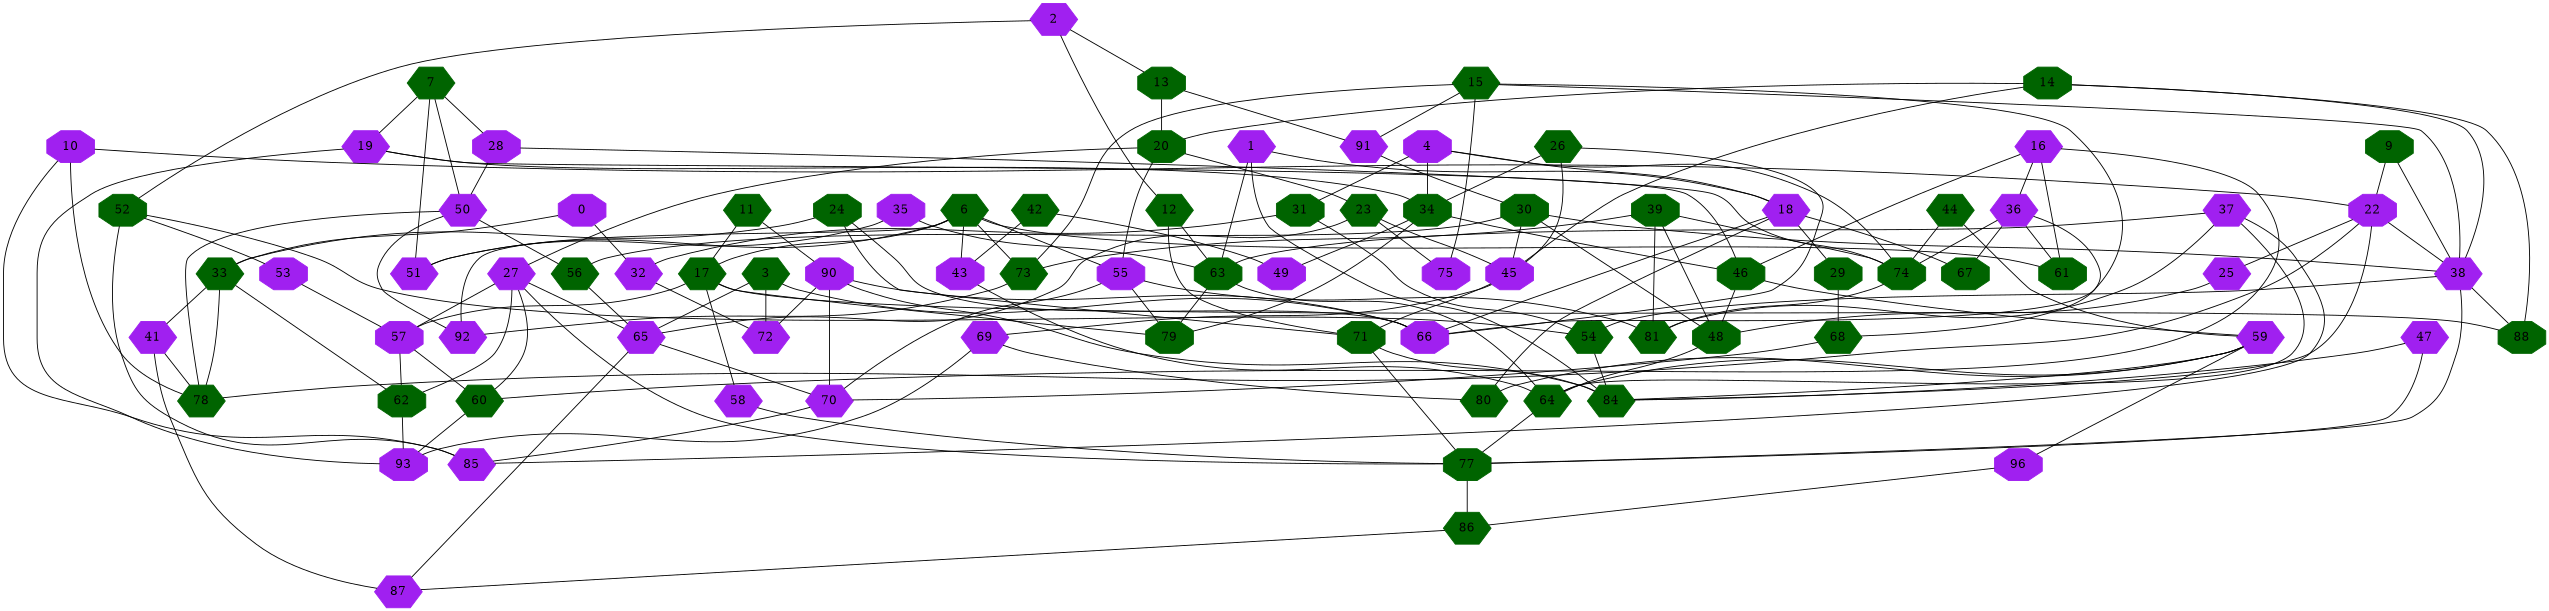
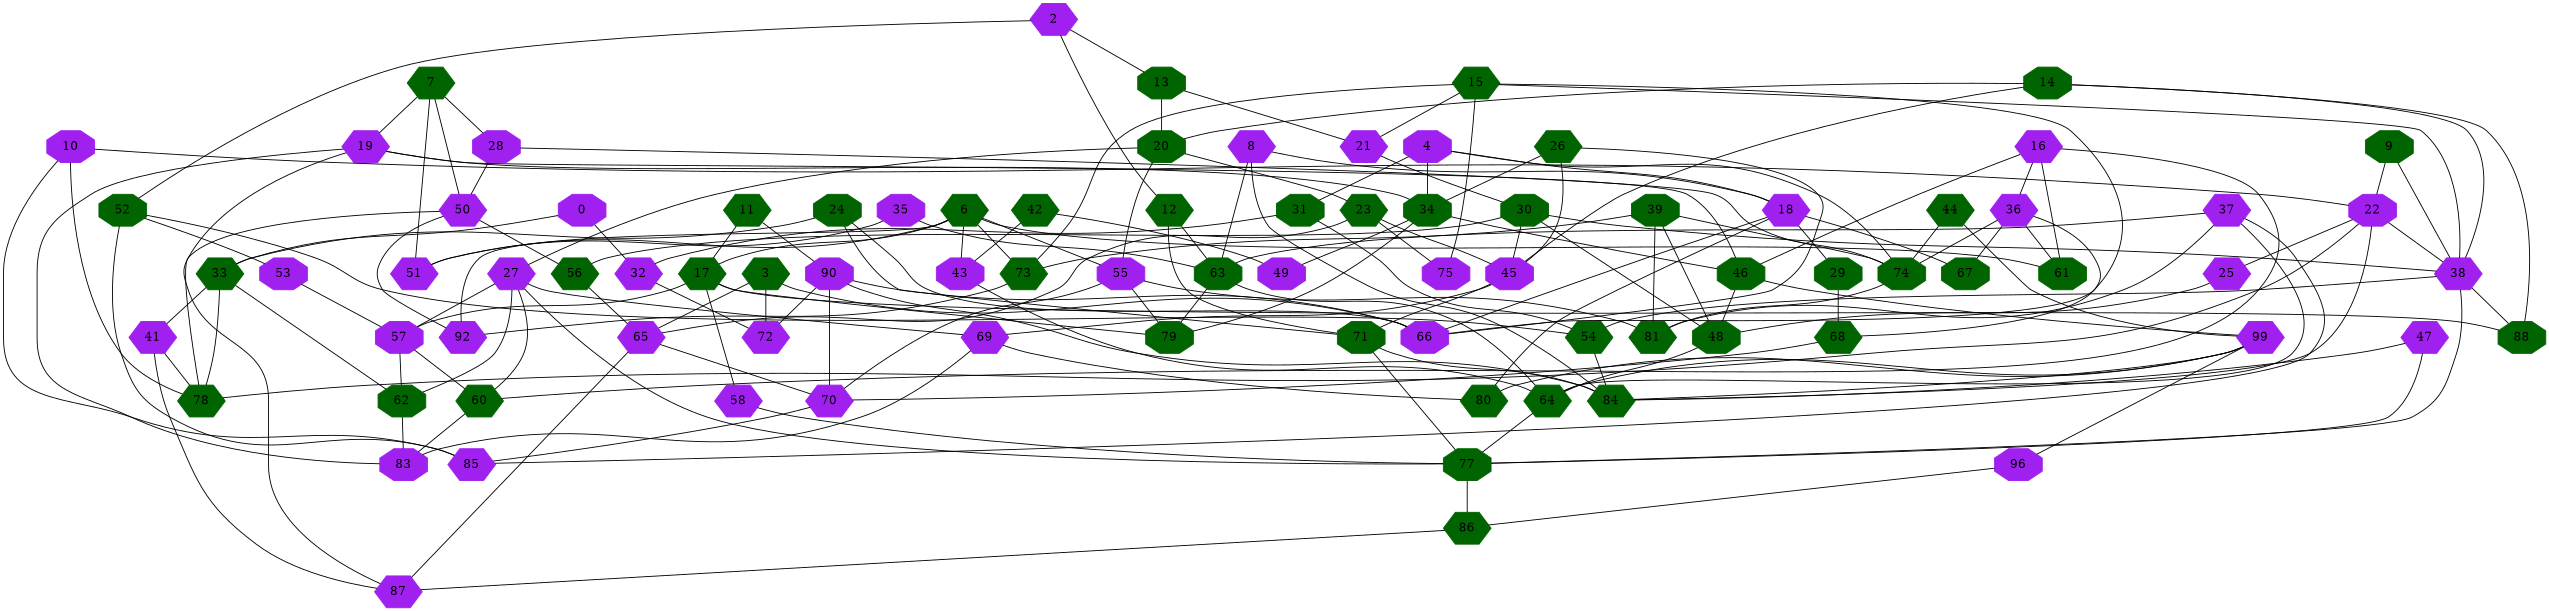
node "1": label "1" -> "8"
node "91": label "91" -> "21"
edge "27" -- "65": now "27" -- "69"
node "59": label "59" -> "99"
edge "19" -- "87": added
node "93": label "93" -> "83"
